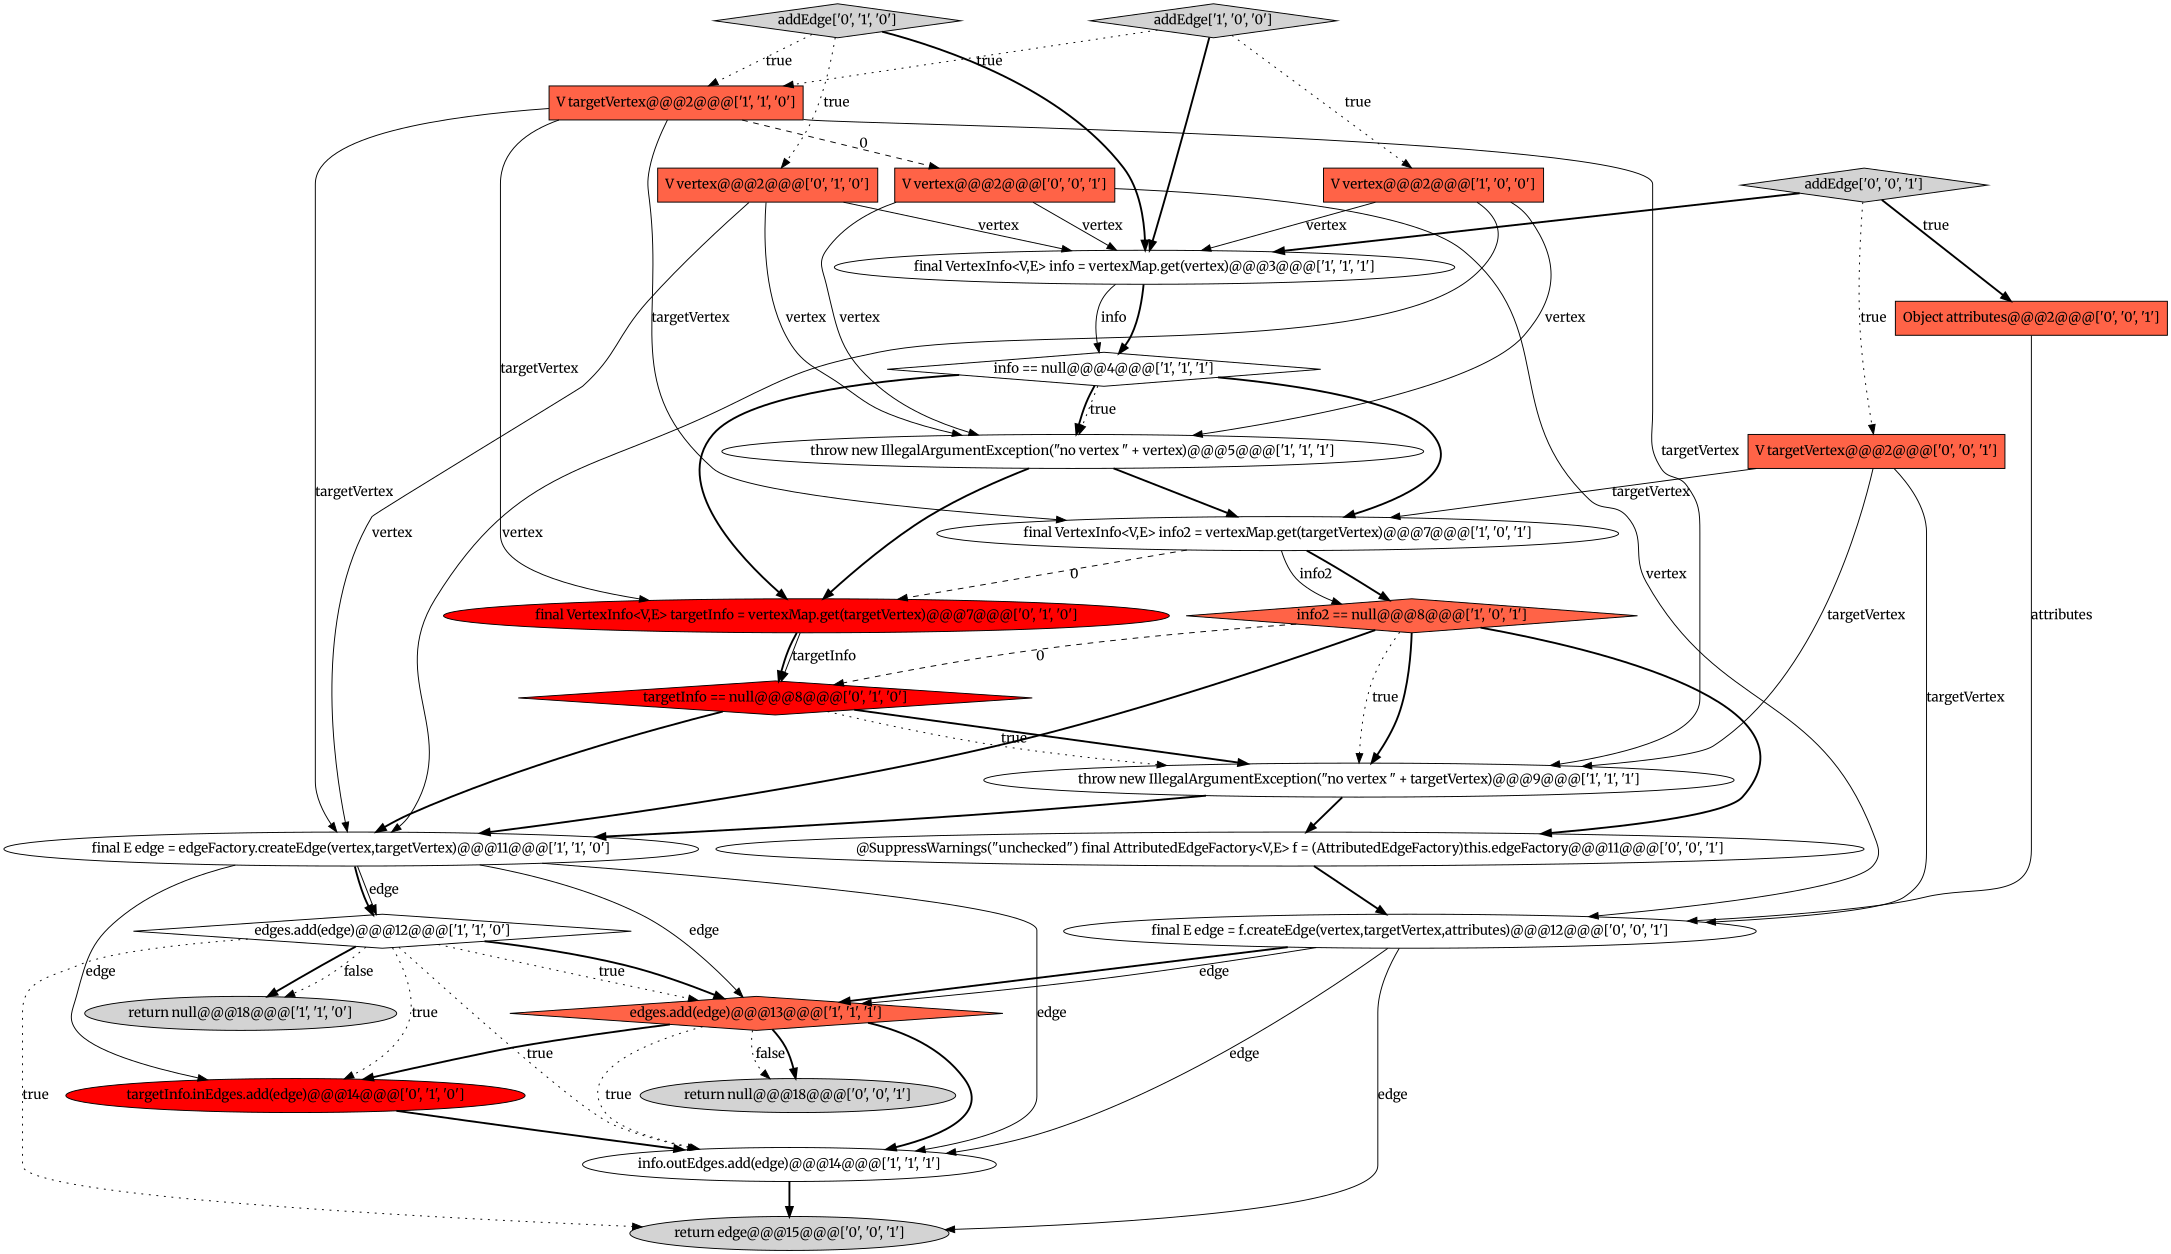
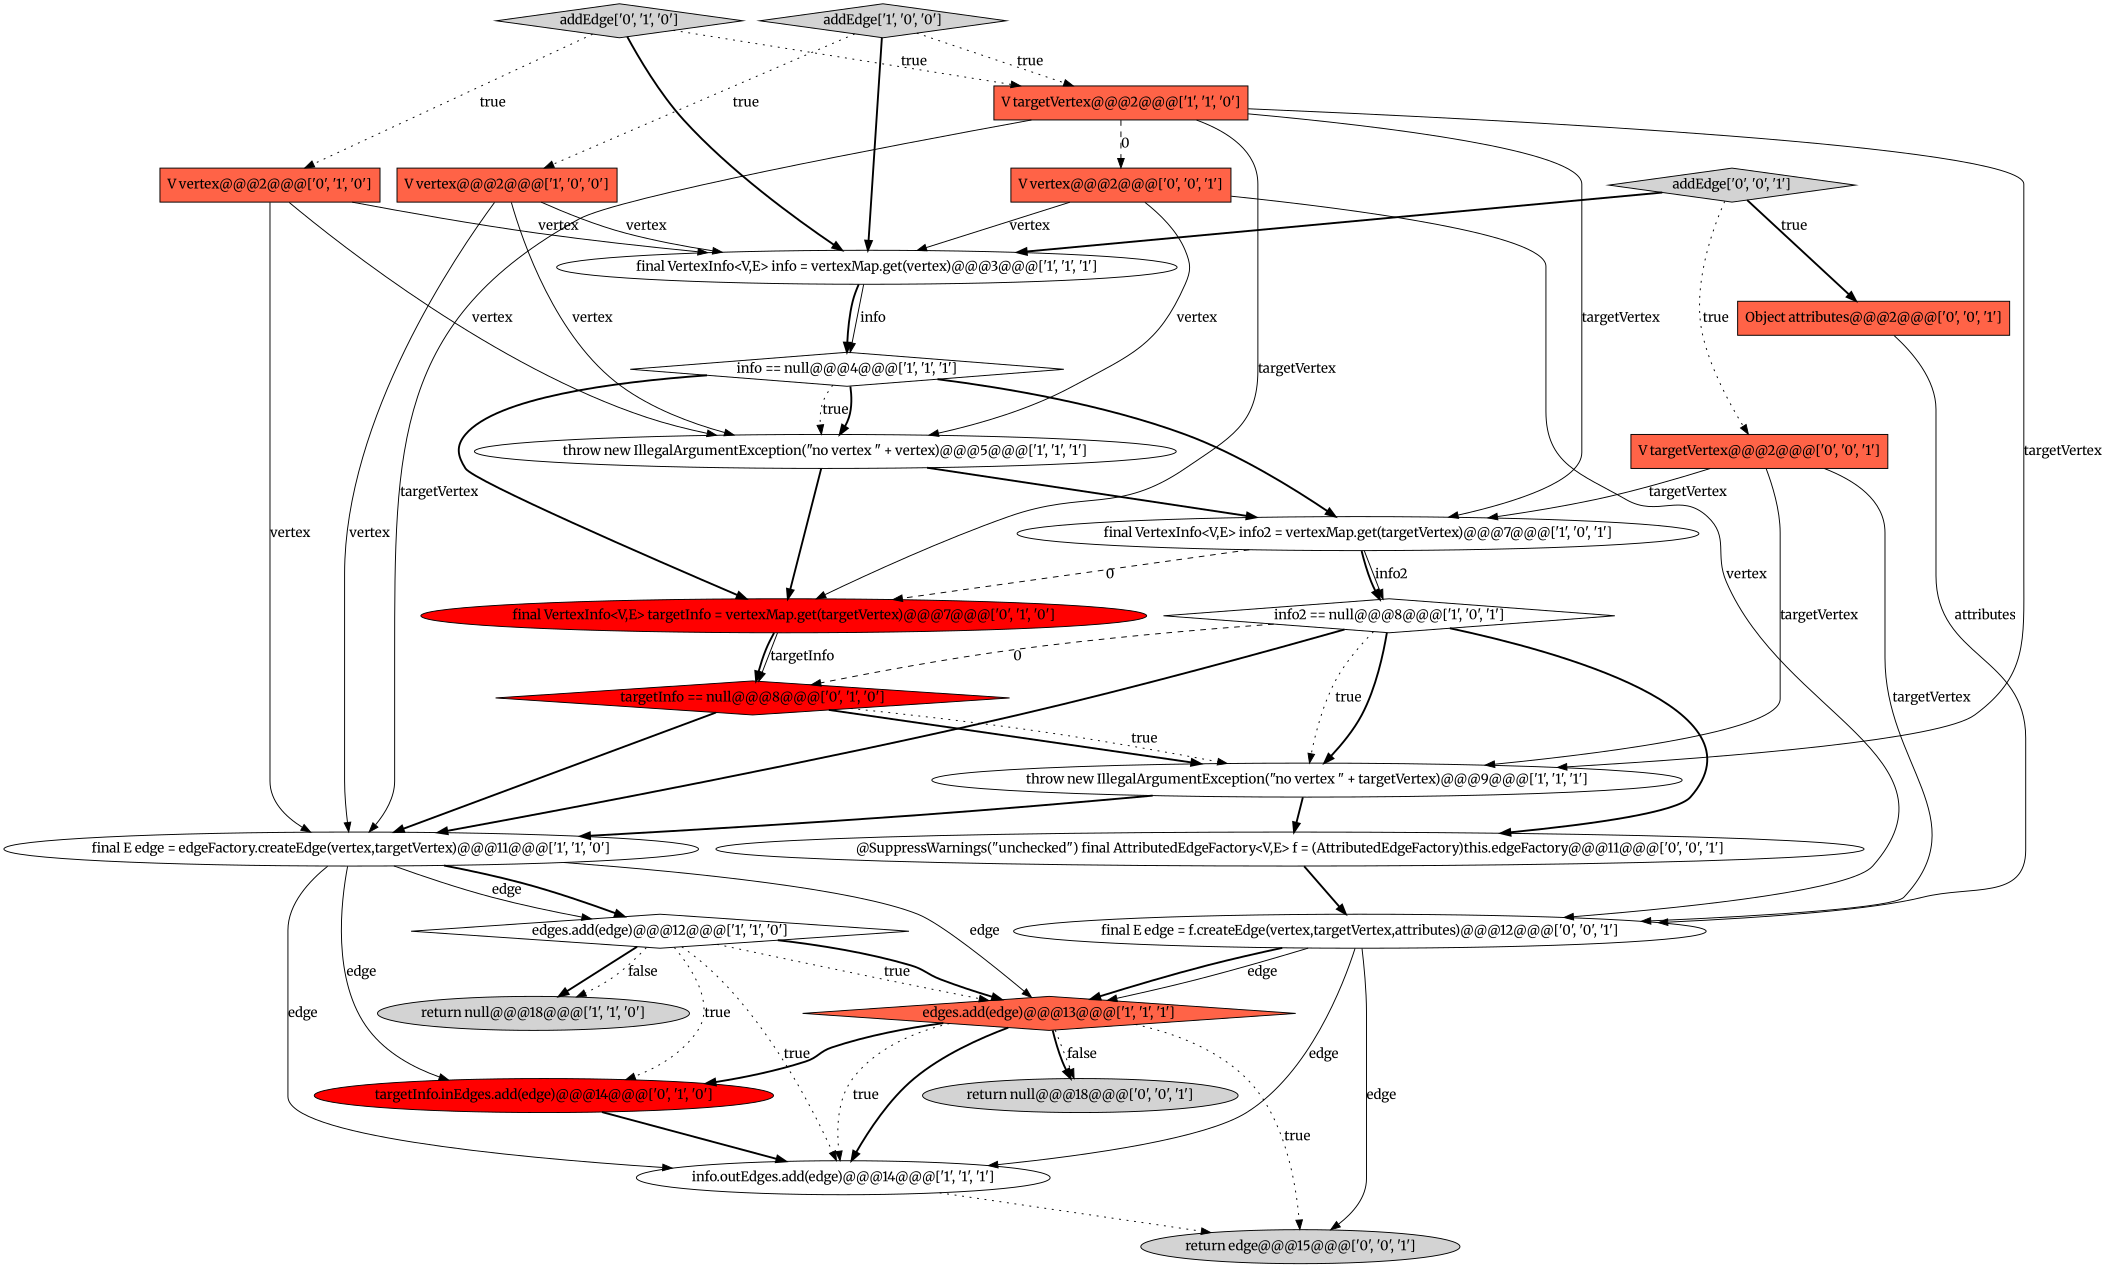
node "info2 == null@@@8@@@['1', '0', '1']": fillcolor tomato -> white
edge "edges.add(edge)@@@12@@@['1', '1', '0']" -> "return edge@@@15@@@['0', '0', '1']": now "edges.add(edge)@@@13@@@['1', '1', '1']" -> "return edge@@@15@@@['0', '0', '1']"
edge "info.outEdges.add(edge)@@@14@@@['1', '1', '1']" -> "return edge@@@15@@@['0', '0', '1']": style bold -> dotted
